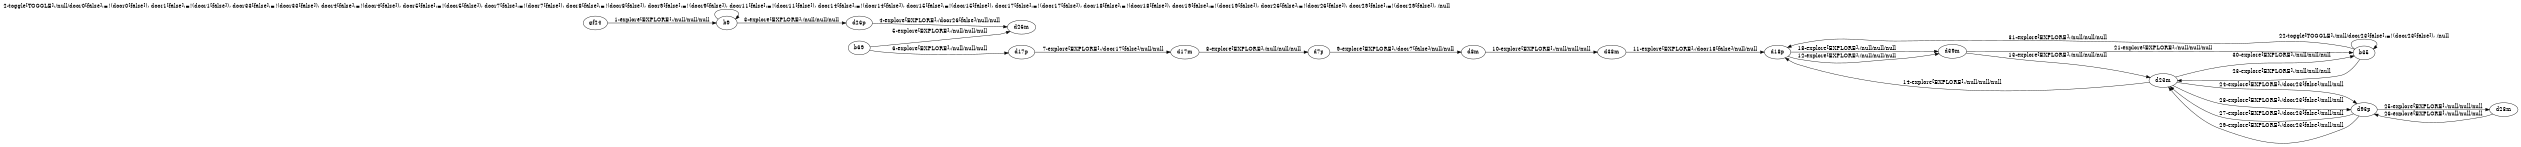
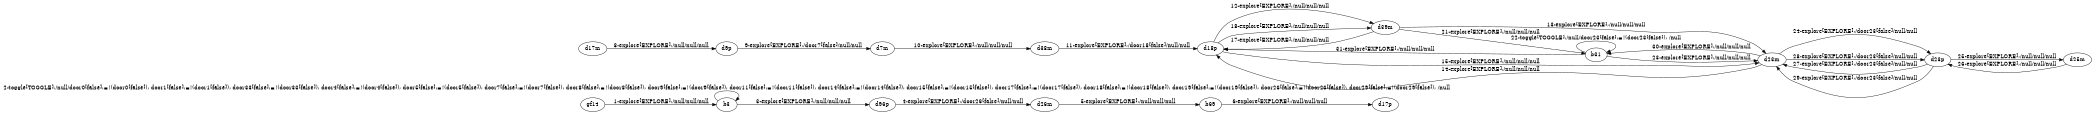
node "gf24": label "gf24" -> "gf14"
node "b9": label "b9" -> "b3"
node "d26p": label "d26p" -> "d96p"
edge "b69" -> "d26m": reversed
edge "d39m" -> "d18p": added, label "17-explore[EXPLORE];/null/null/null"
edge "d17p" -> "d17m": removed, label "7-explore[EXPLORE];/door17[false]/null/null"
node "d7p": label "d7p" -> "d9p"
node "d8m": label "d8m" -> "d7m"
node "b35": label "b35" -> "b31"
edge "d18p" -> "d23m": added, label "15-explore[EXPLORE];/null/null/null"
node "d93p": label "d93p" -> "d23p"
node "d28m": label "d28m" -> "d25m"
